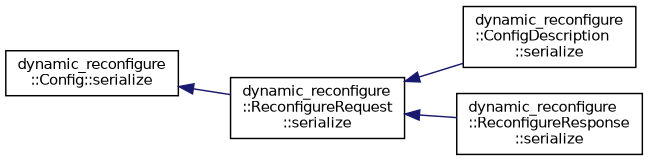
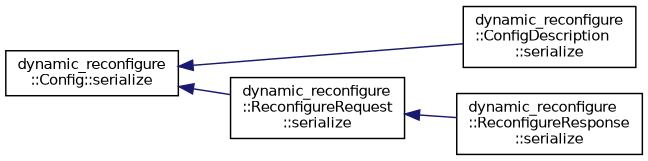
edge "dynamic_reconfigure ::ConfigDescription ::serialize" -> "dynamic_reconfigure ::ReconfigureRequest ::serialize": now "dynamic_reconfigure ::ConfigDescription ::serialize" -> "dynamic_reconfigure ::Config::serialize"
